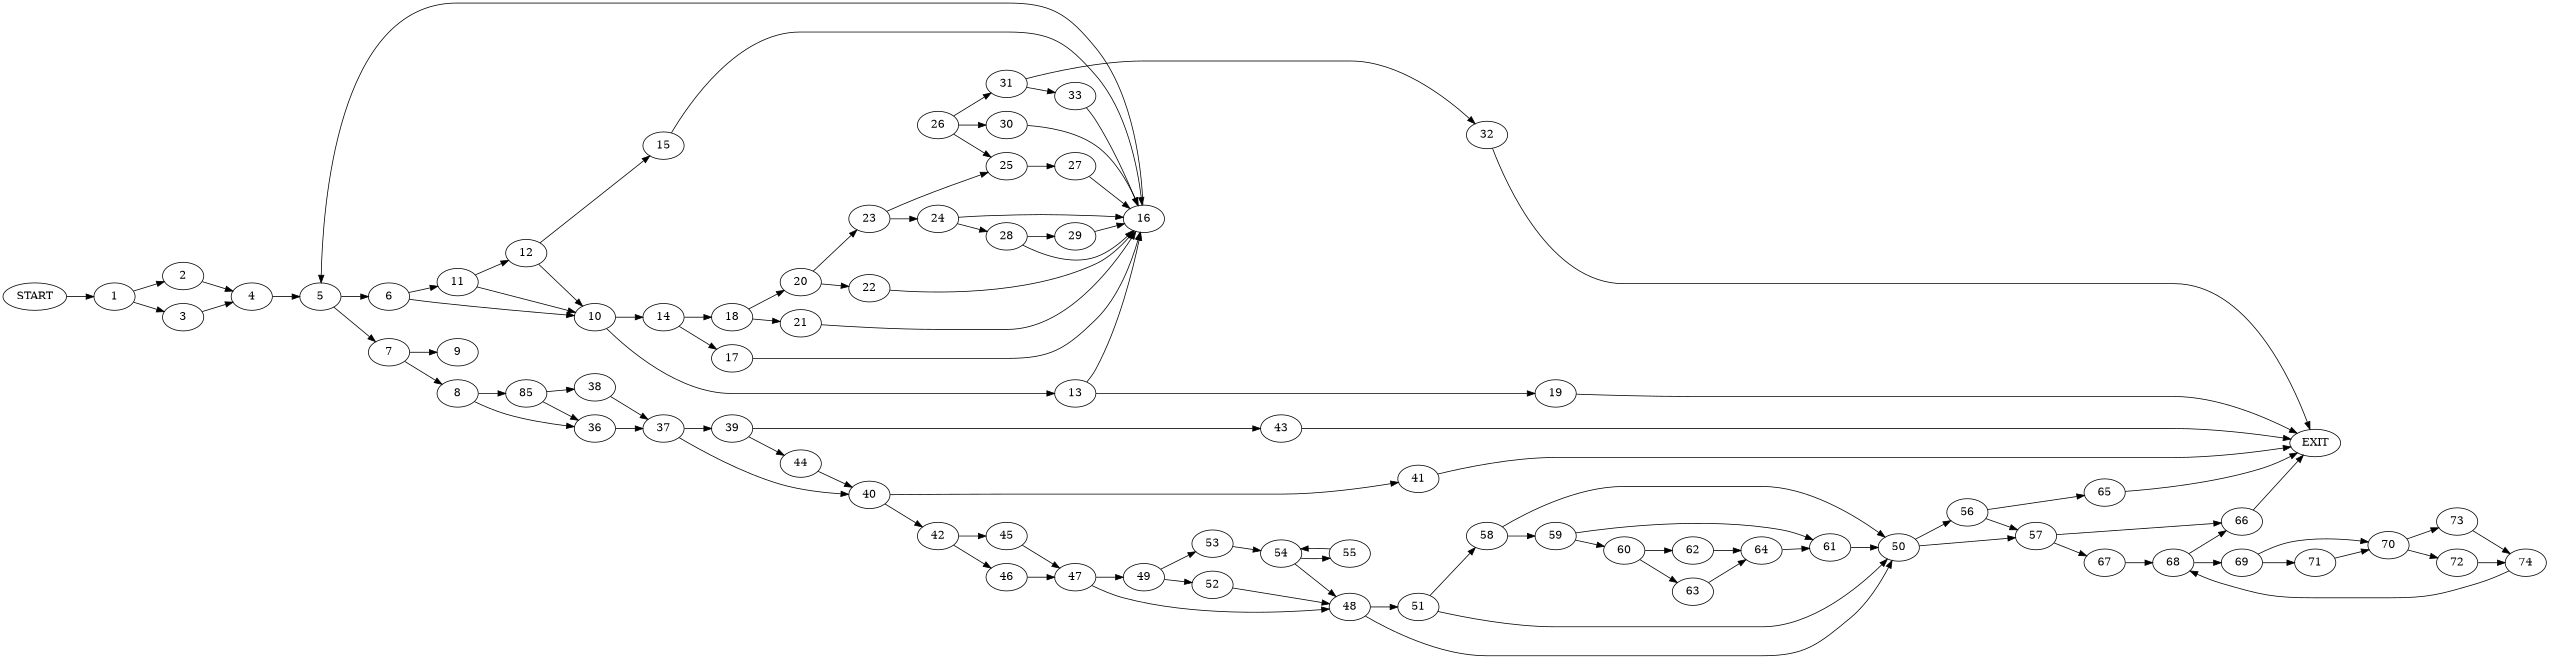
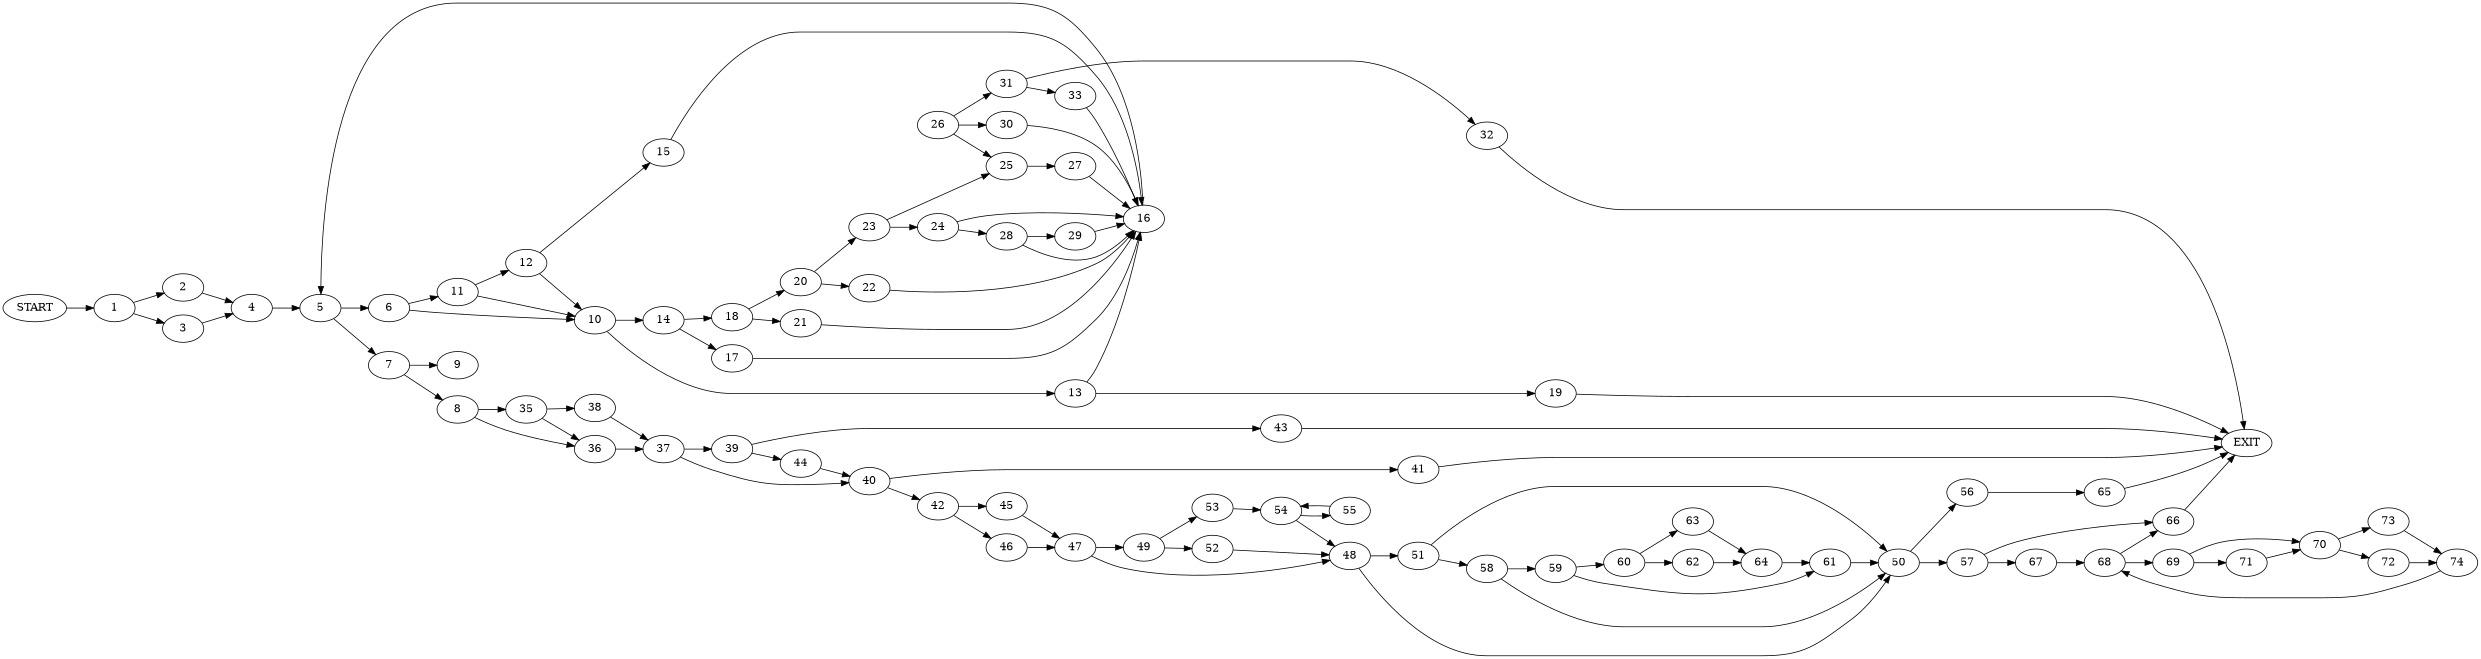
node "85": label "85" -> "35"
edge "56" -> "57": removed
